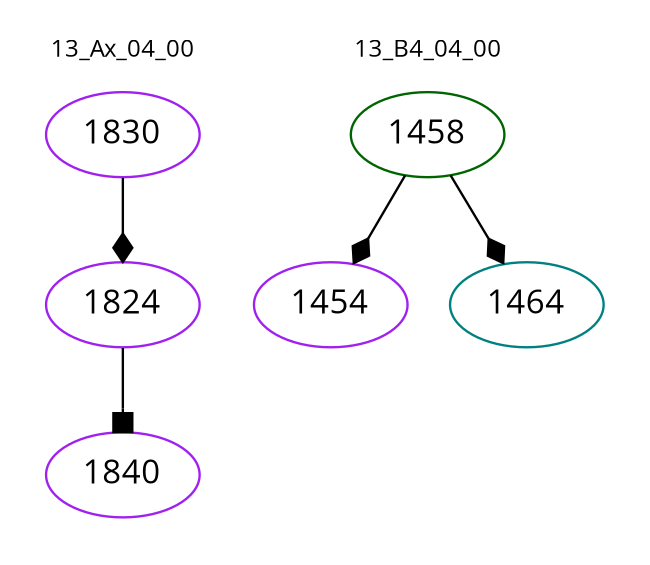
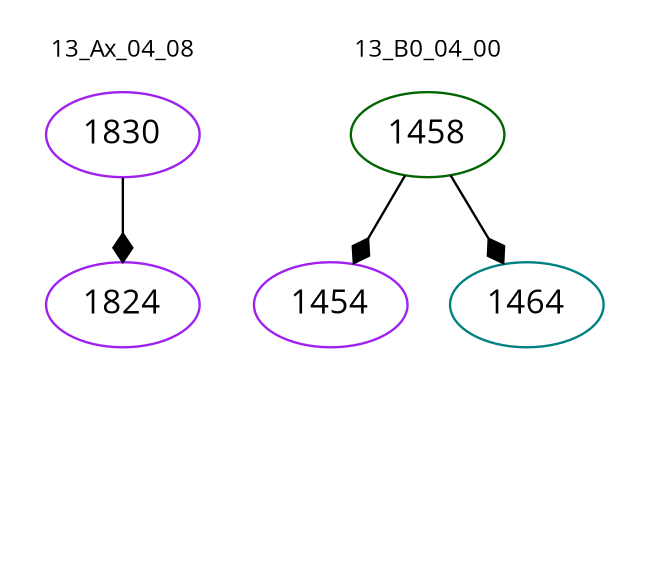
cluster "13_Ax_04_00": label "13_Ax_04_00" -> "13_Ax_04_08"
cluster "13_B4_04_00": label "13_B4_04_00" -> "13_B0_04_00"
node "1840": removed
